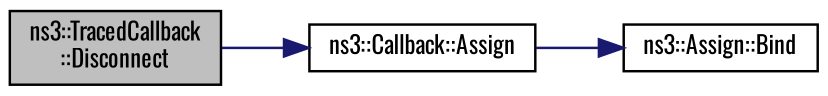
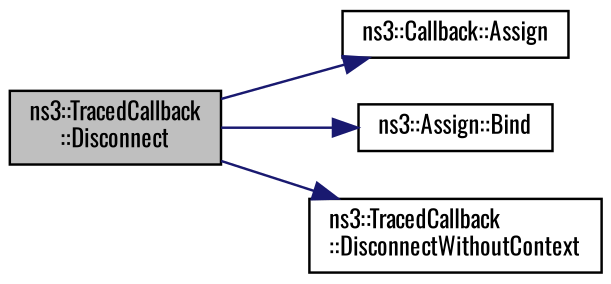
edge "ns3::Callback::Assign" -> "ns3::Assign::Bind": now "ns3::TracedCallback ::Disconnect" -> "ns3::Assign::Bind"
node "ns3::TracedCallback ::DisconnectWithoutContext": added
